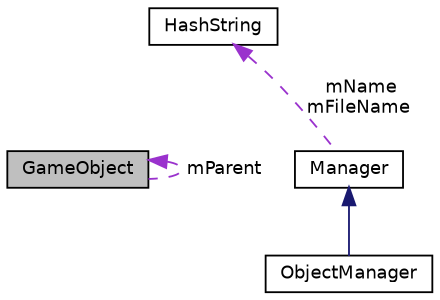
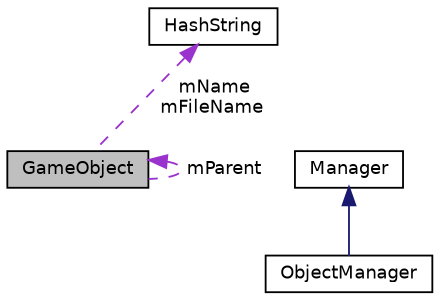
edge "Manager" -> "HashString": now "GameObject" -> "HashString"
